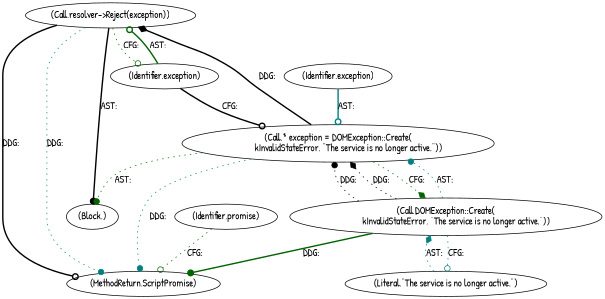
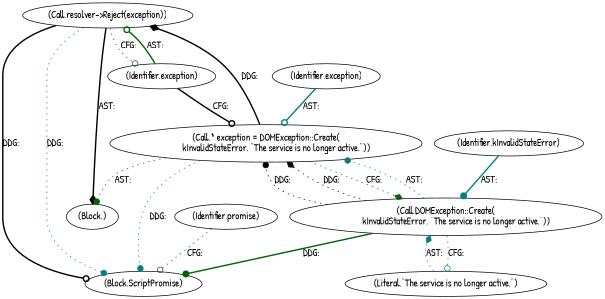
edge "(Call,resolver->Reject(exception))" -> "(Block,)": arrowhead dot -> diamond
node "(Identifier,kInvalidStateError)": added
node "(MethodReturn,ScriptPromise)": label "(MethodReturn,ScriptPromise)" -> "(Block,ScriptPromise)"
